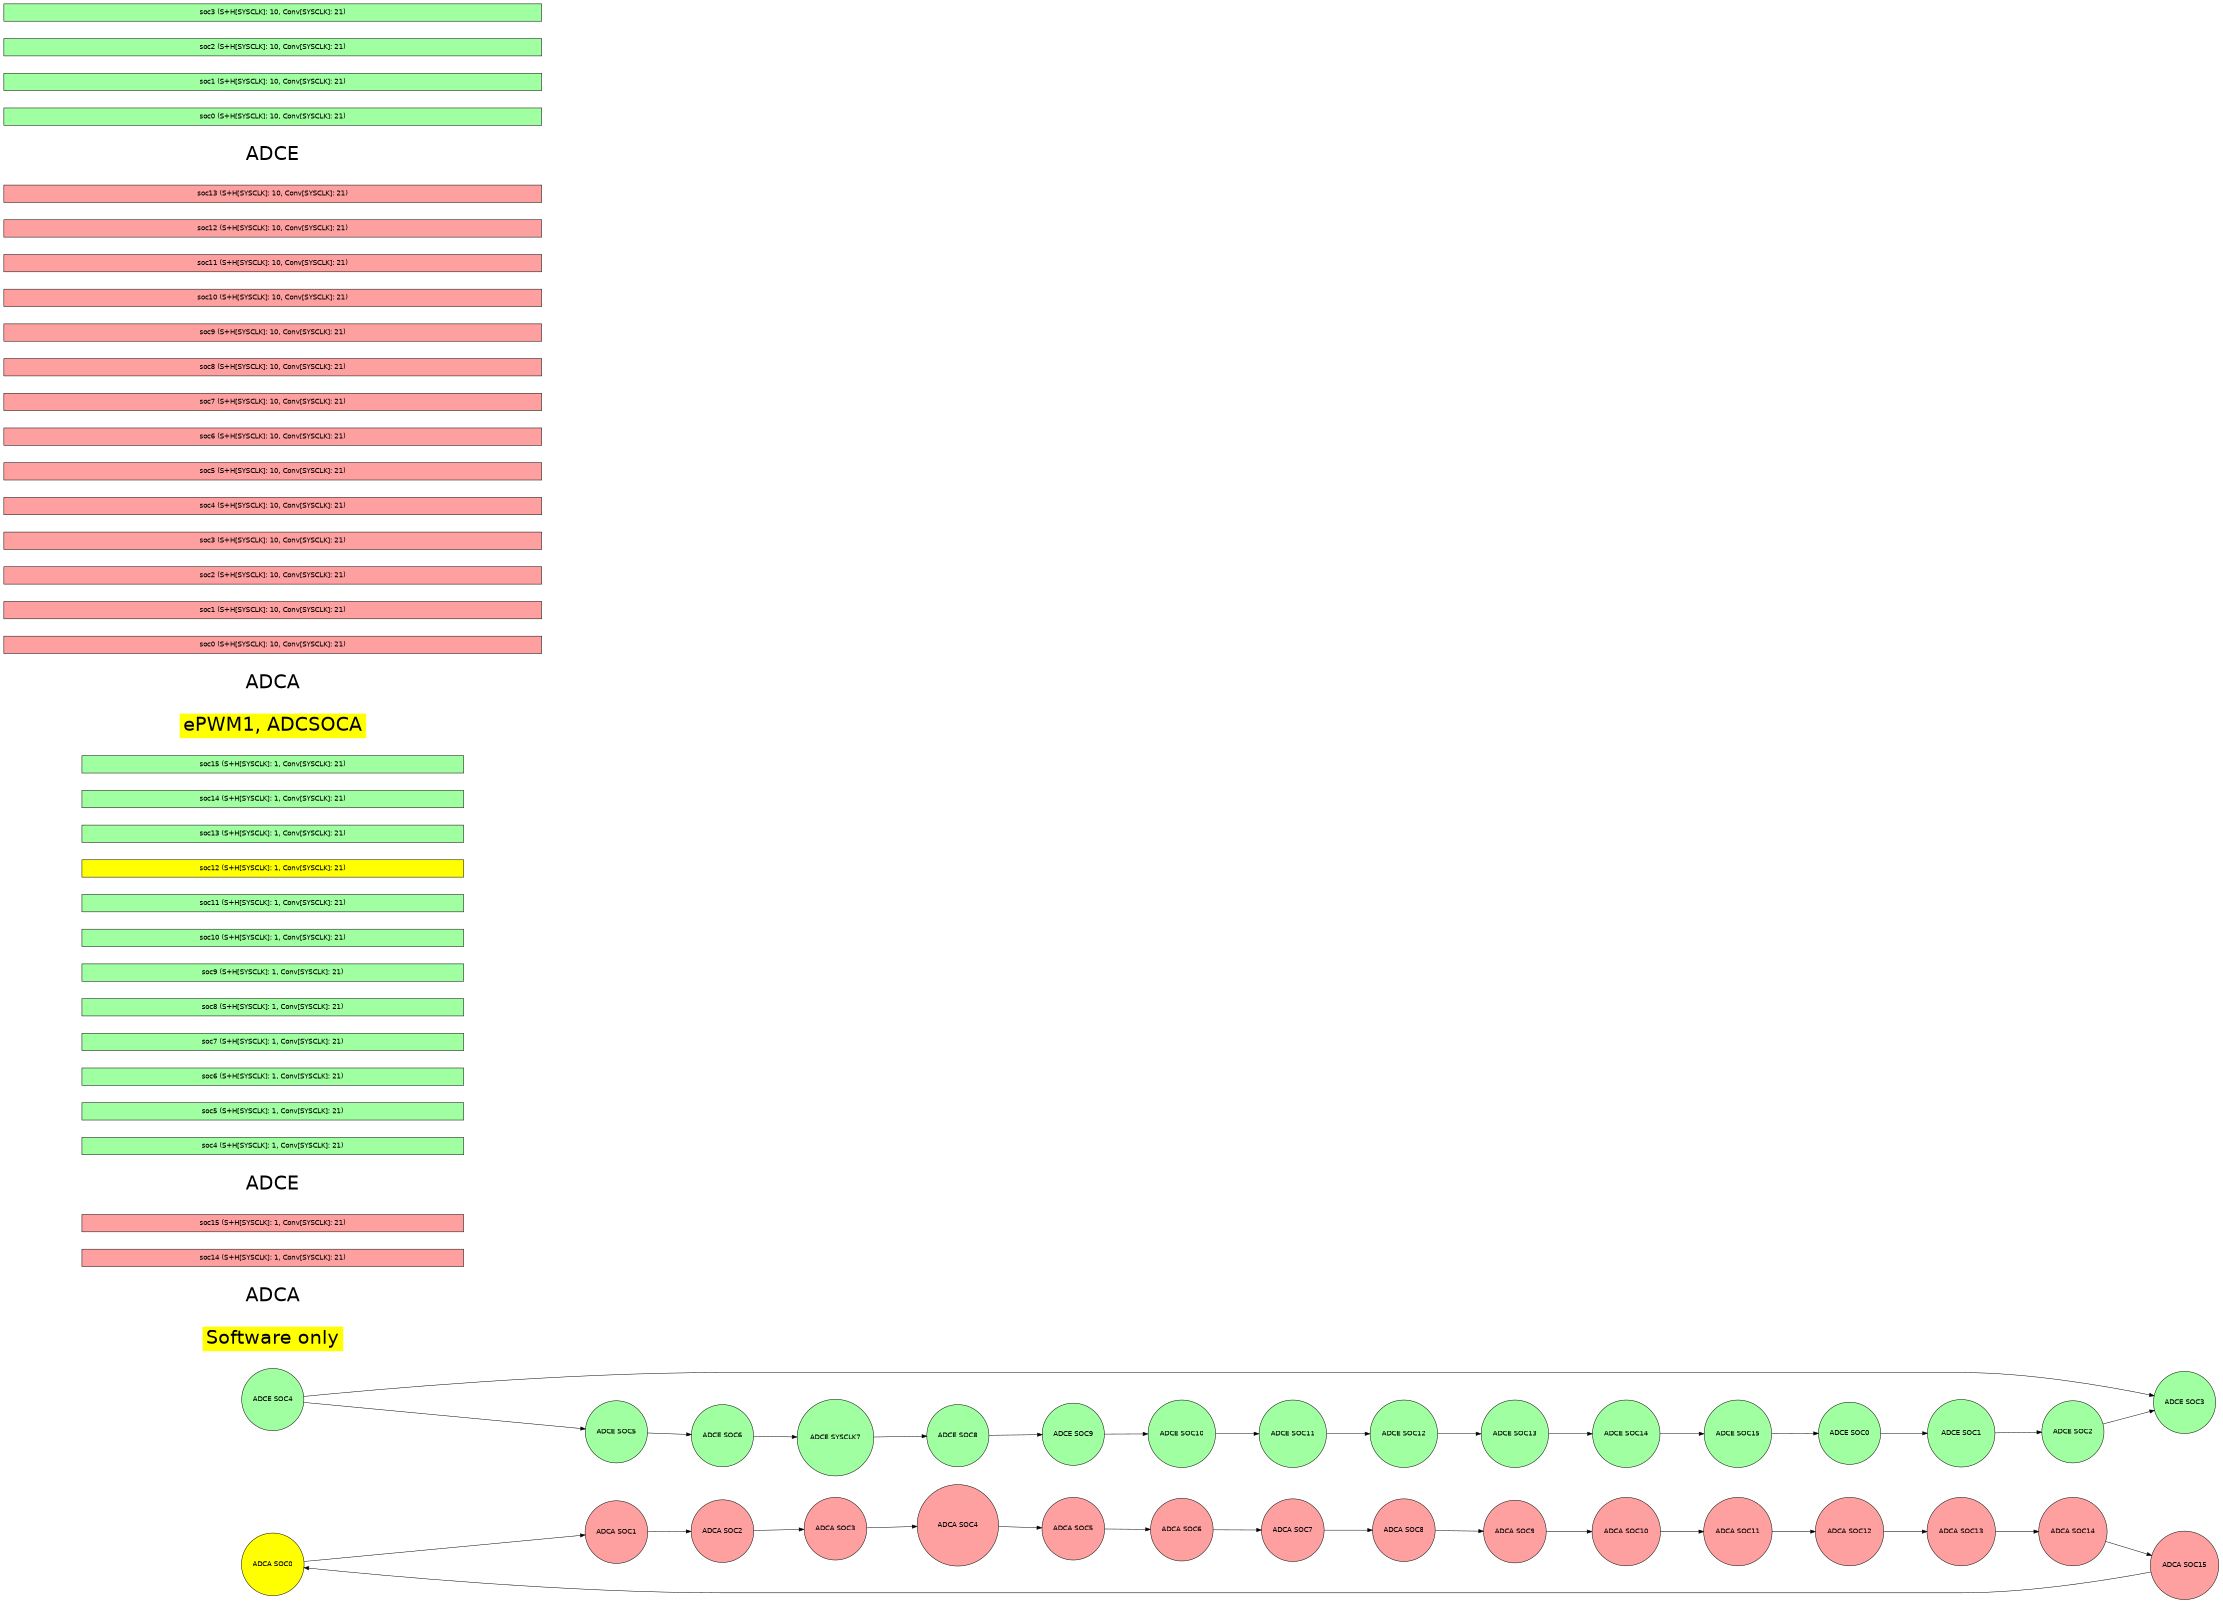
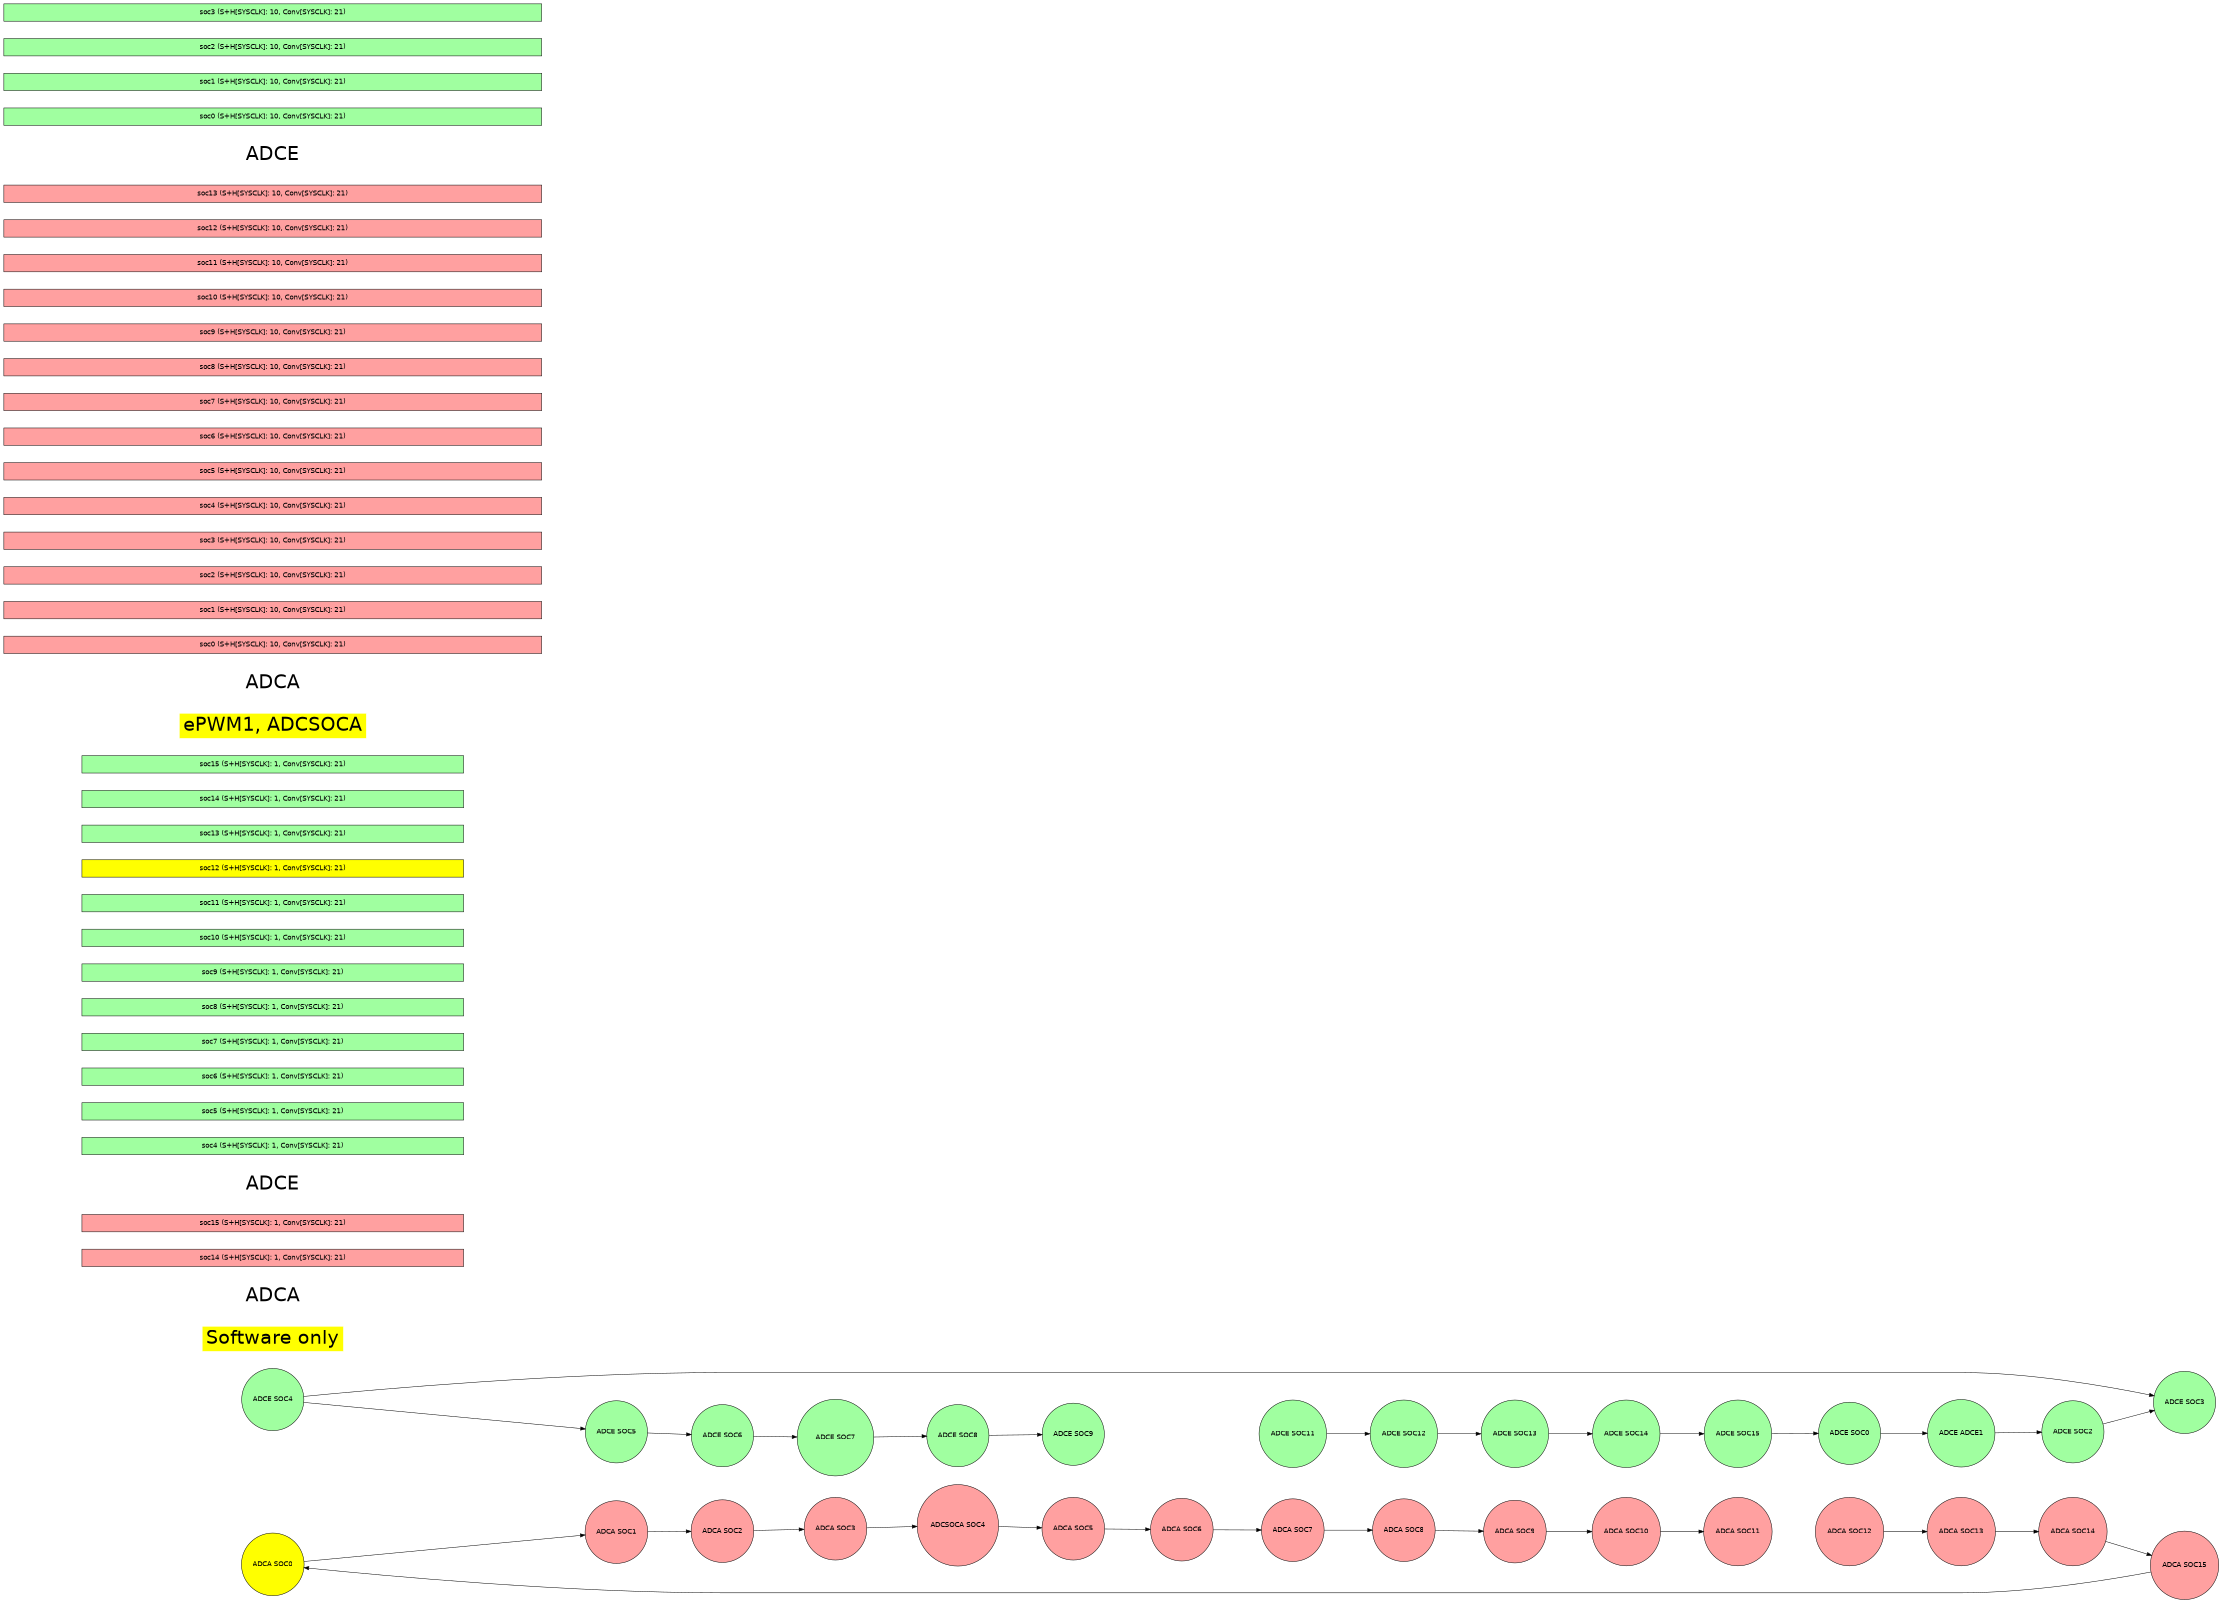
node "ADCE SOC1": label "ADCE SOC1" -> "ADCE ADCE1"
node "ADCE SOC10": removed
node "ADCE SYSCLK7": label "ADCE SYSCLK7" -> "ADCE SOC7"
node "ADCA SOC4": label "ADCA SOC4" -> "ADCSOCA SOC4"
edge "ADCA SOC11" -> "ADCA SOC12": removed
